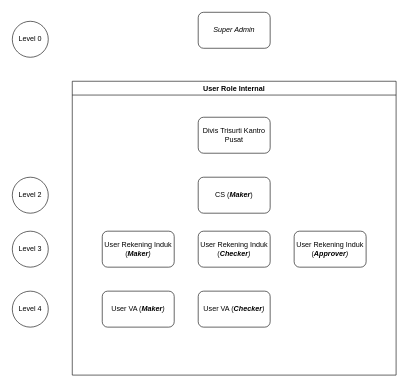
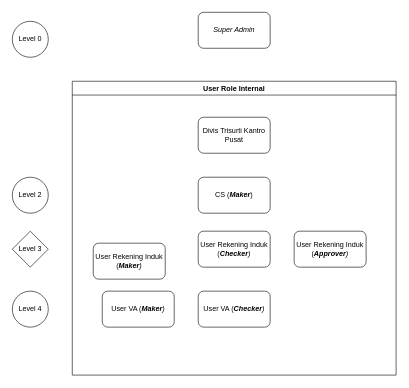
node "Level 3": shape ellipse -> diamond
node "User Rekening Induk (Maker)": moved (138, 249) -> (129, 261)
